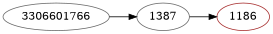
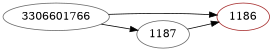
edge "3306601766" -> "1186": added
node "1387": label "1387" -> "1187"
